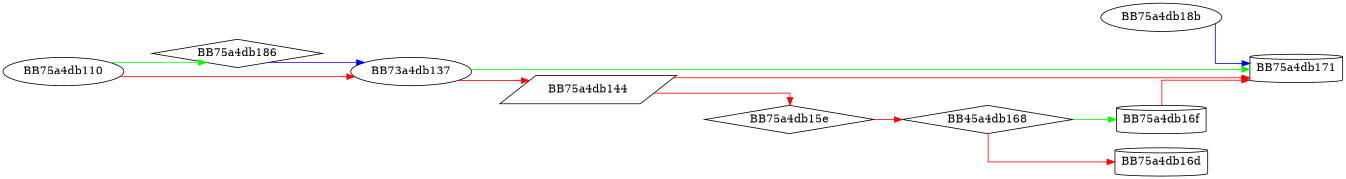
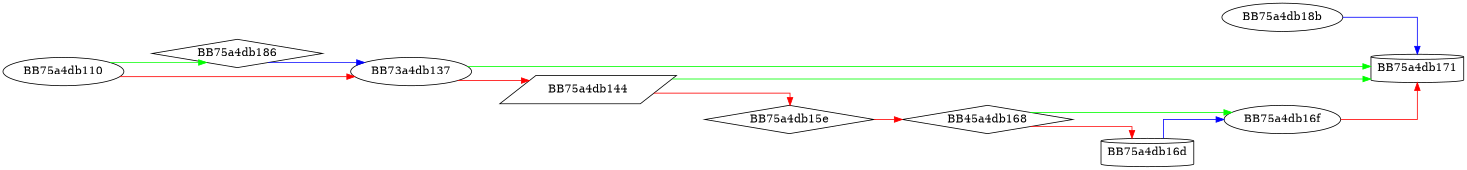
edge "BB75a4db144" -> "BB75a4db171": color red -> green
node "BB75a4db16f": shape cylinder -> ellipse
edge "BB75a4db16d" -> "BB75a4db16f": added
